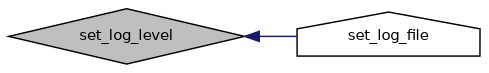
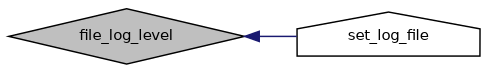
node "set_log_level": label "set_log_level" -> "file_log_level"
